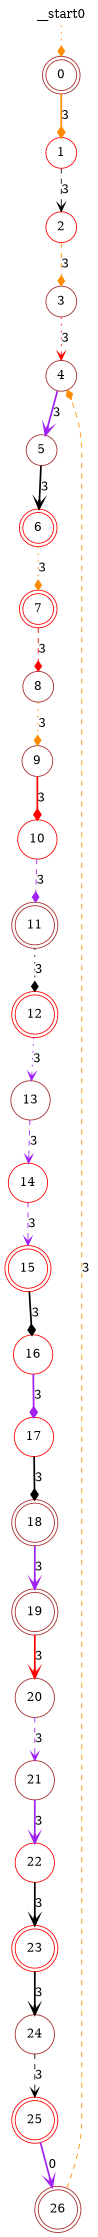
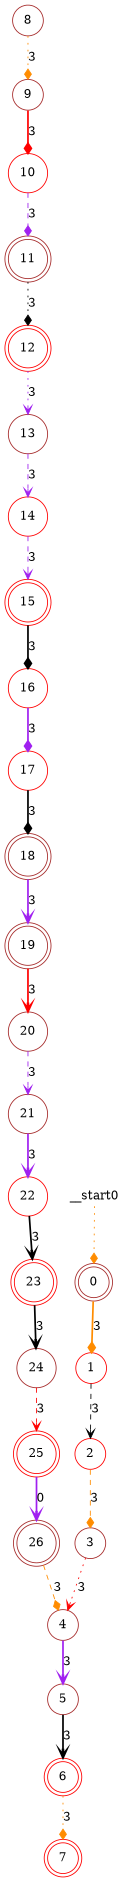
edge "7" -> "8": removed, label "3"
edge "24" -> "25": color black -> red
